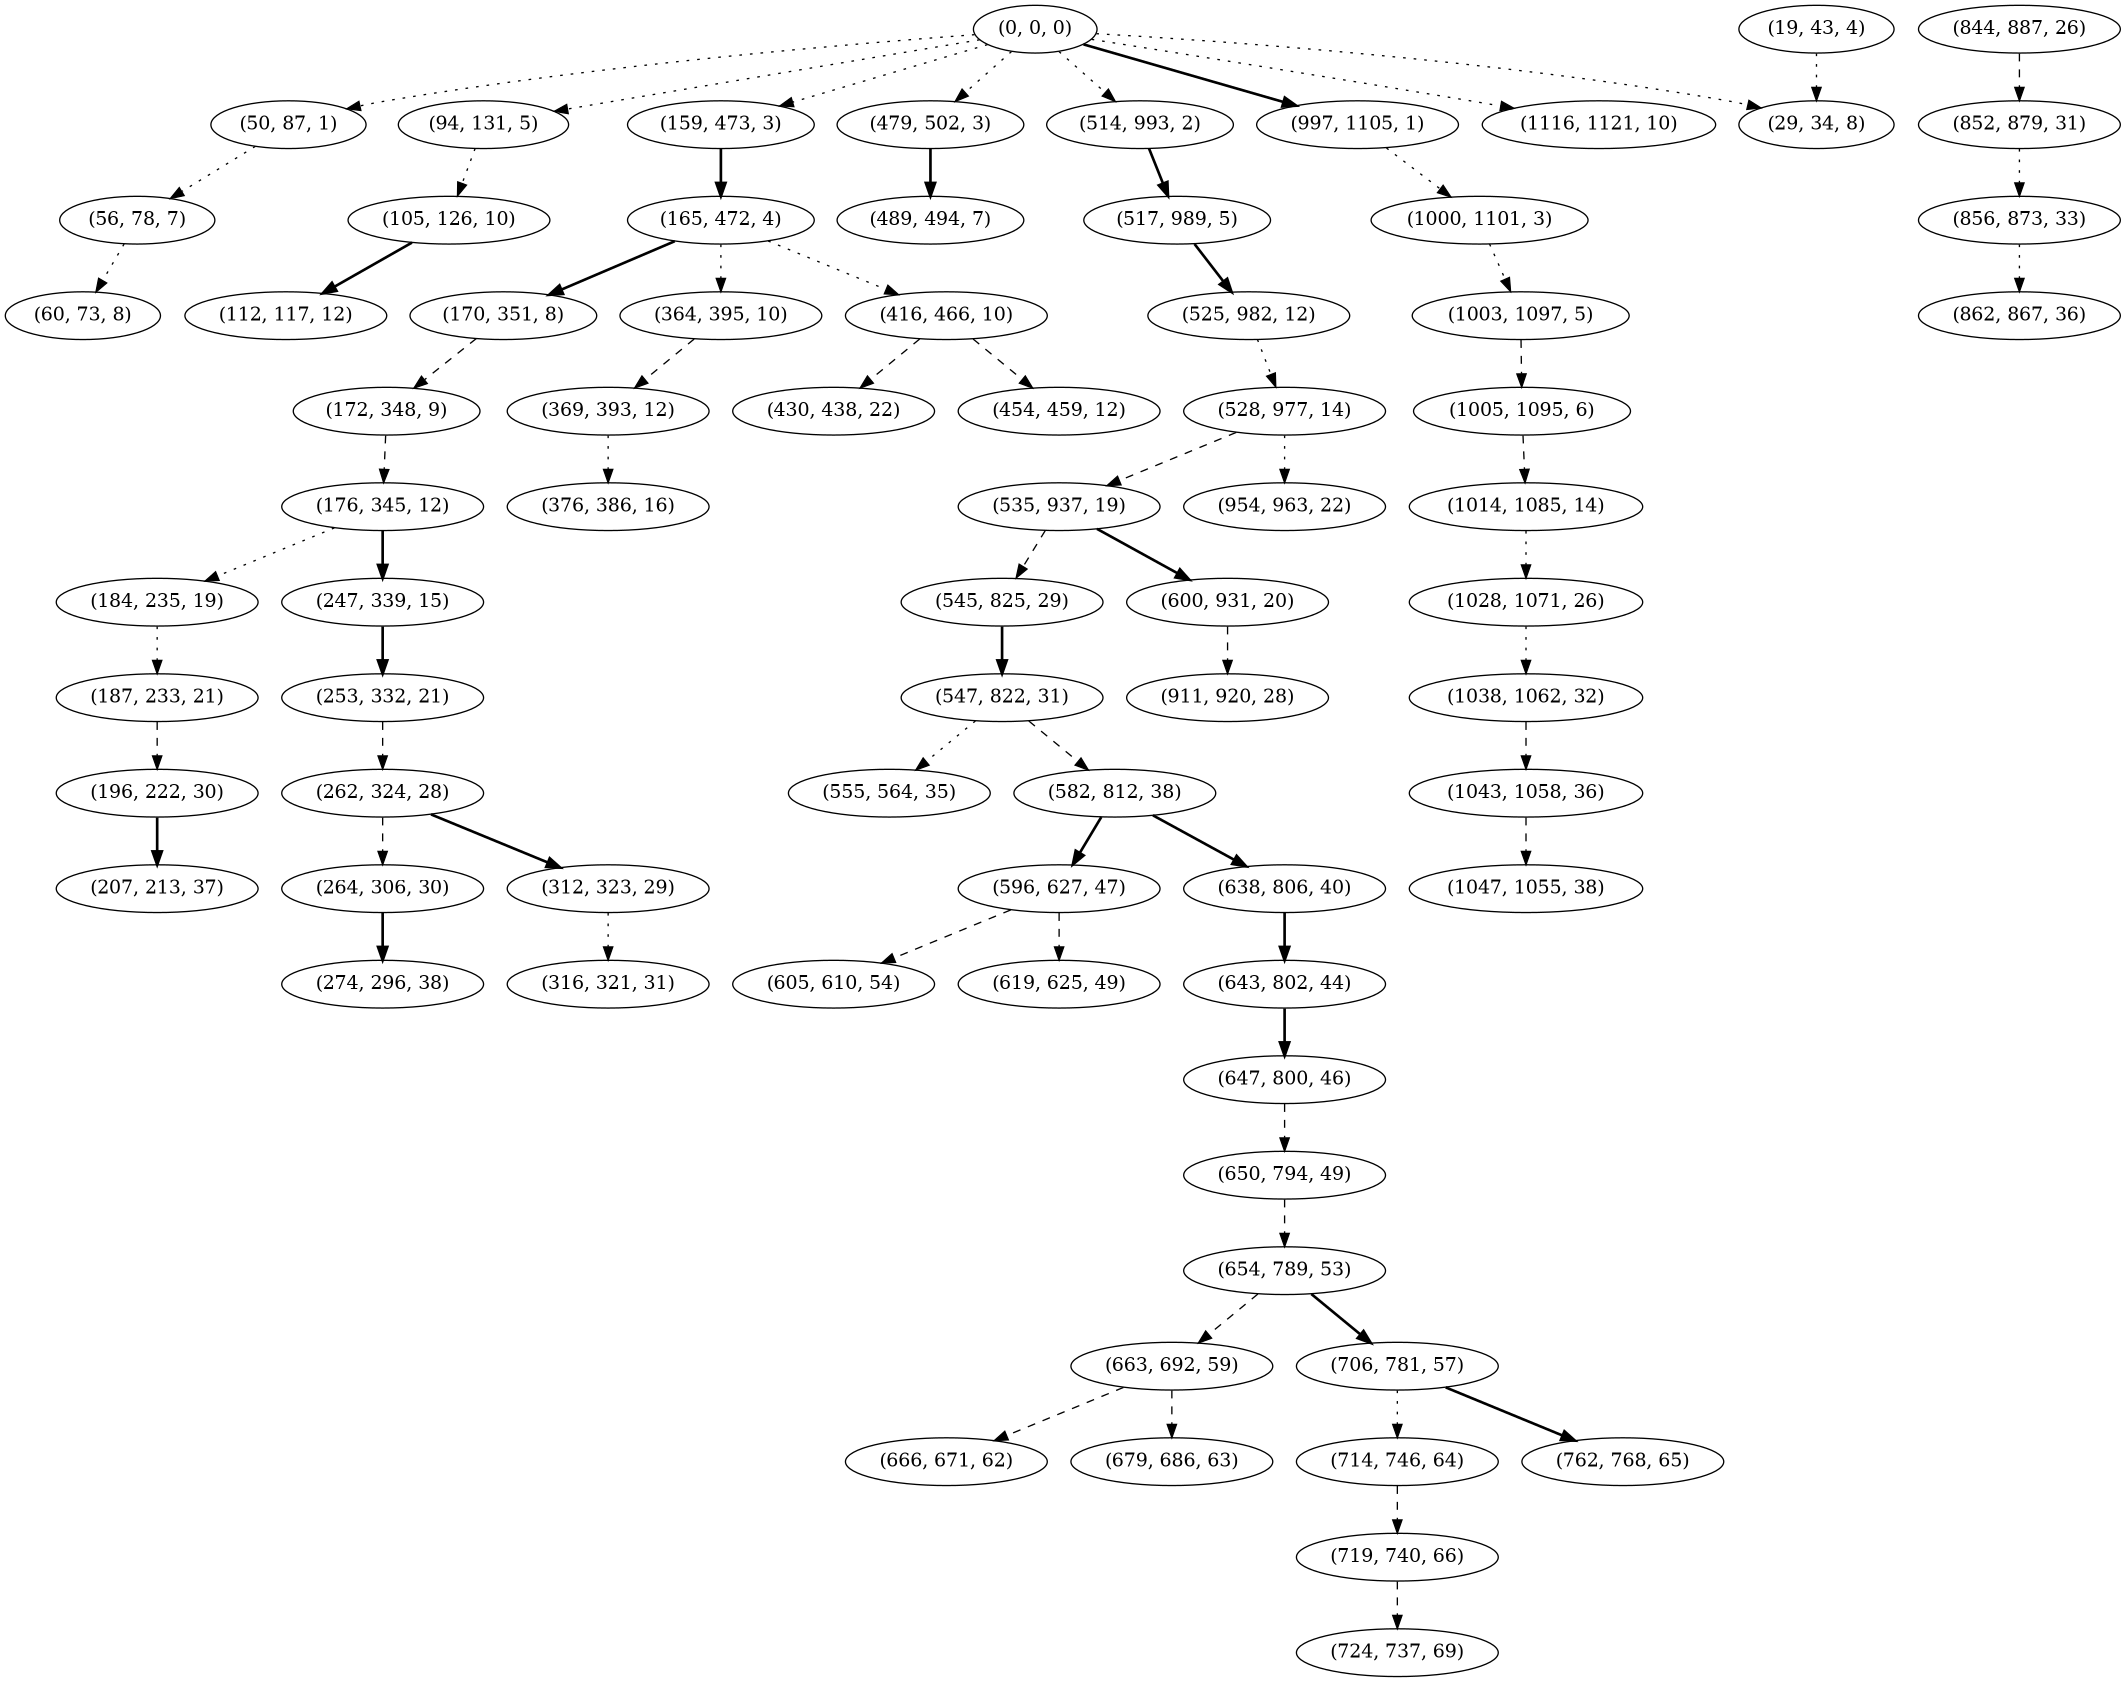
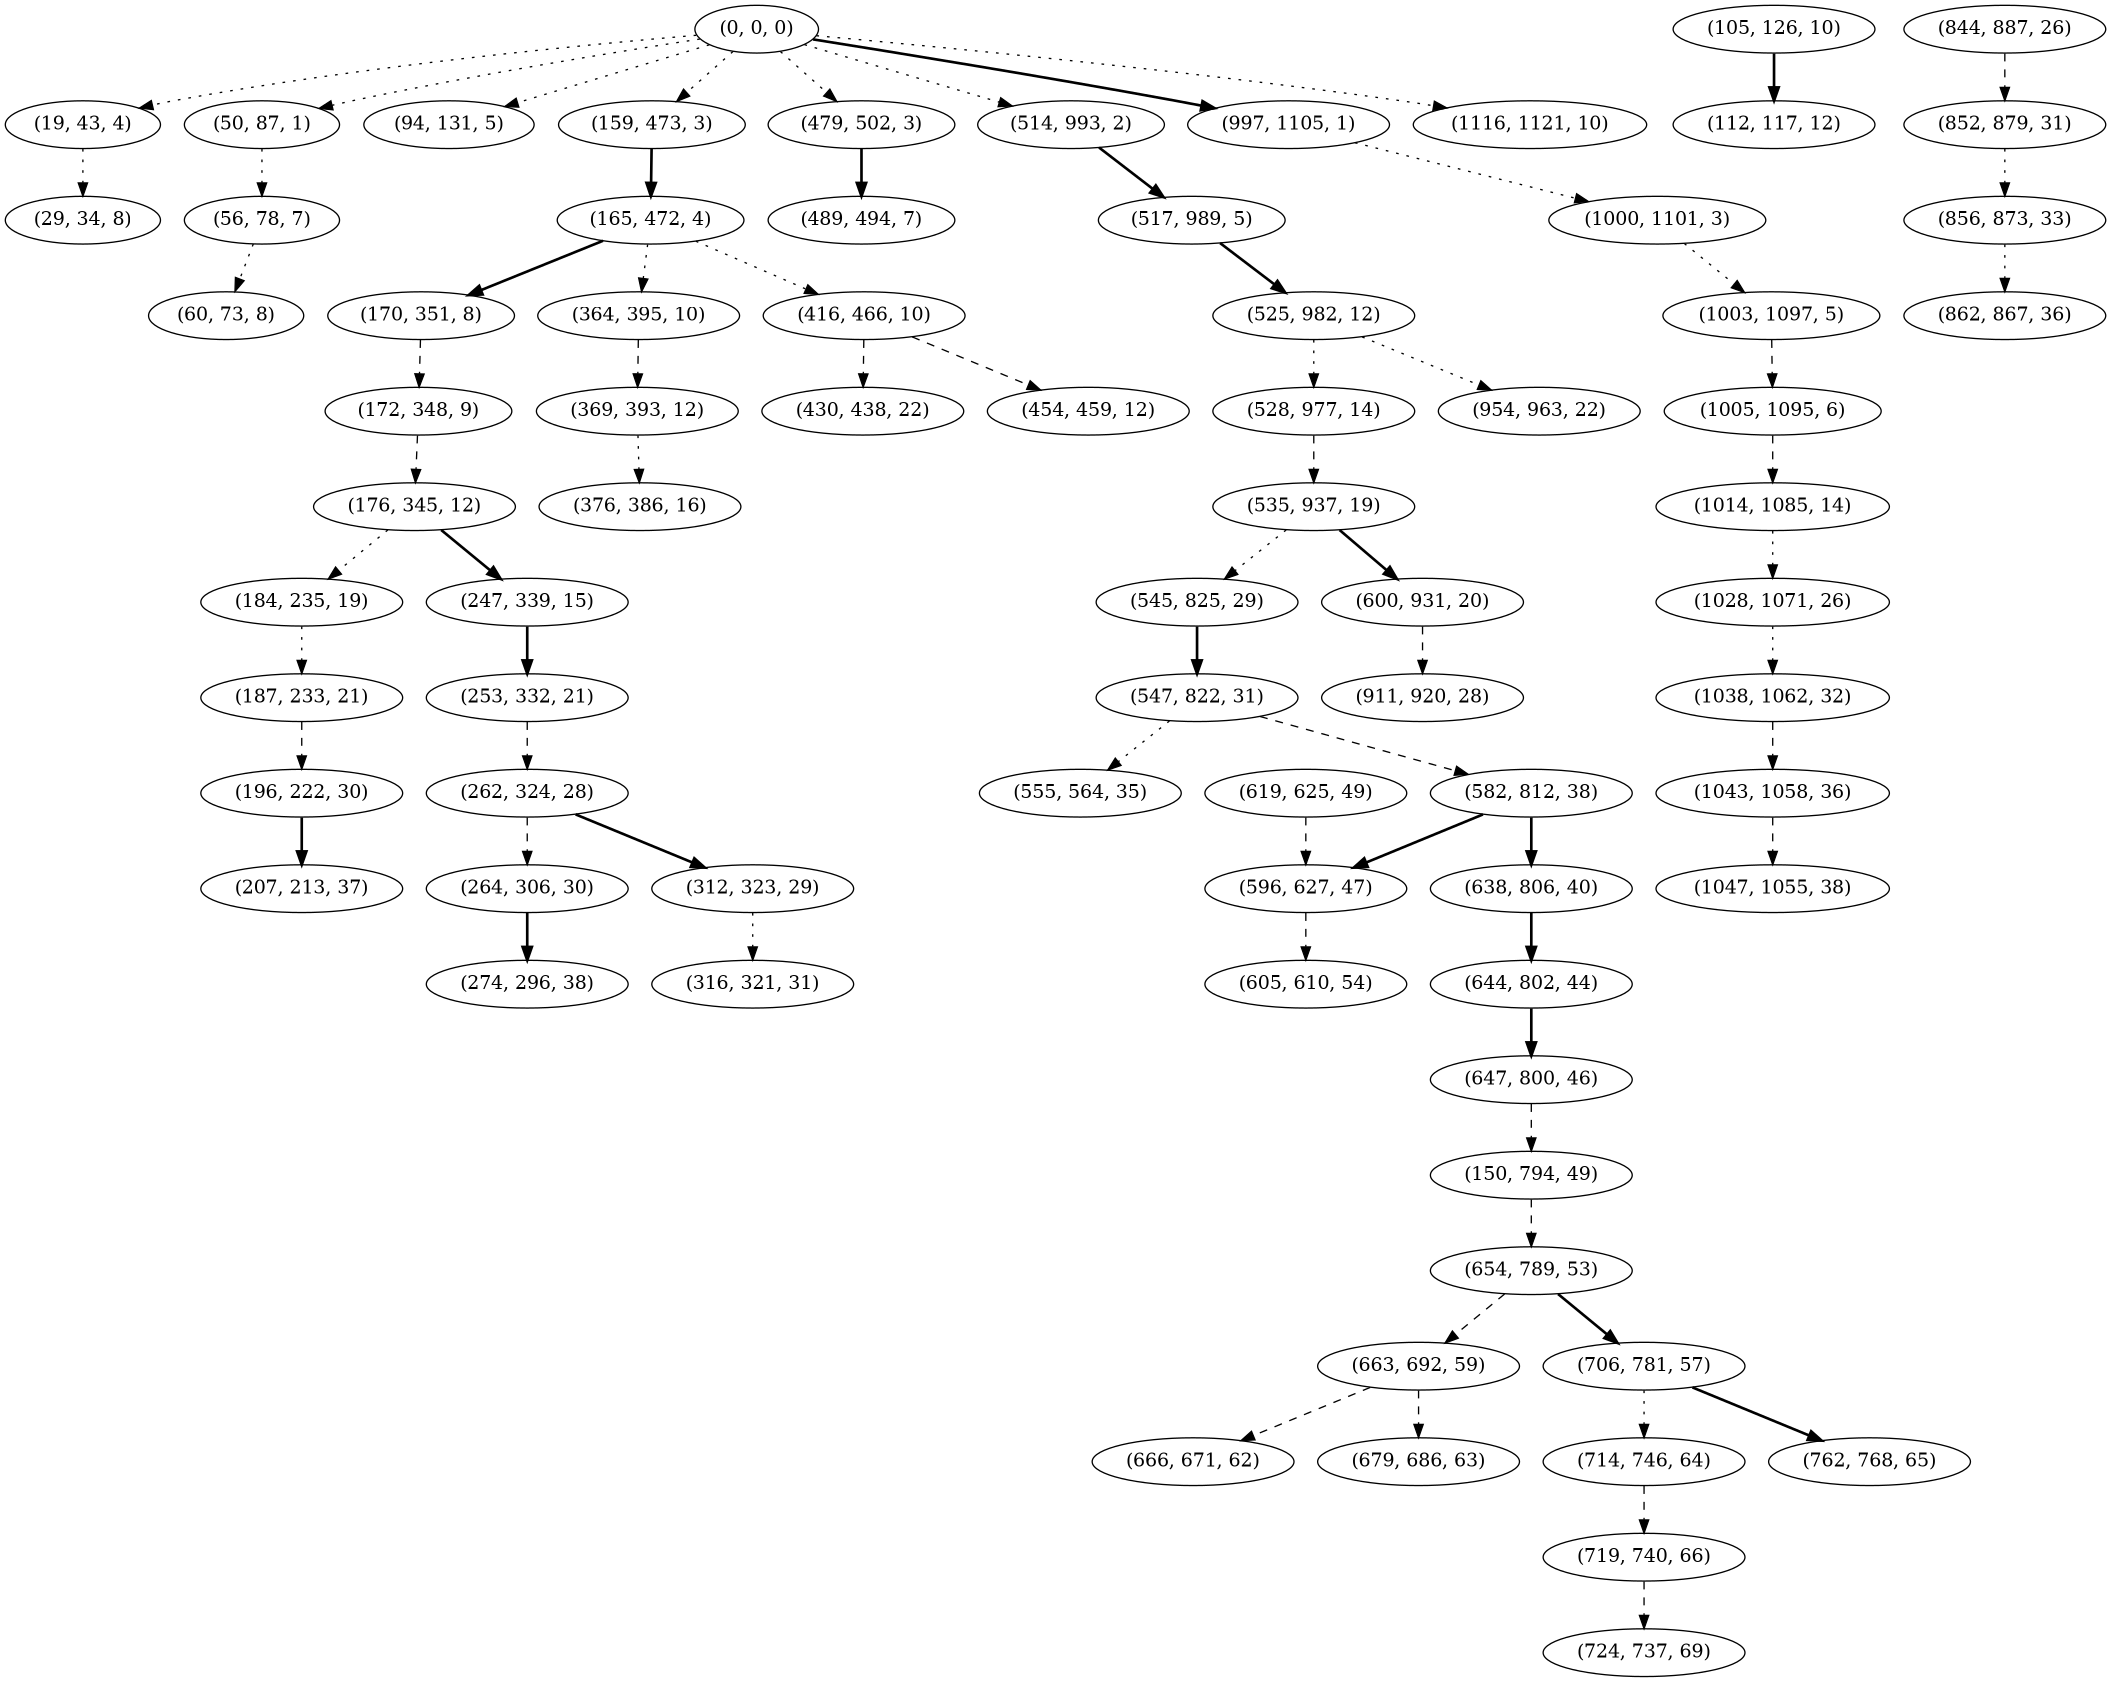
edge "(0, 0, 0)" -> "(29, 34, 8)": now "(0, 0, 0)" -> "(19, 43, 4)"
edge "(94, 131, 5)" -> "(105, 126, 10)": removed
edge "(528, 977, 14)" -> "(954, 963, 22)": now "(525, 982, 12)" -> "(954, 963, 22)"
edge "(535, 937, 19)" -> "(545, 825, 29)": style dashed -> dotted
edge "(596, 627, 47)" -> "(619, 625, 49)": reversed
node "(643, 802, 44)": label "(643, 802, 44)" -> "(644, 802, 44)"
node "(650, 794, 49)": label "(650, 794, 49)" -> "(150, 794, 49)"
